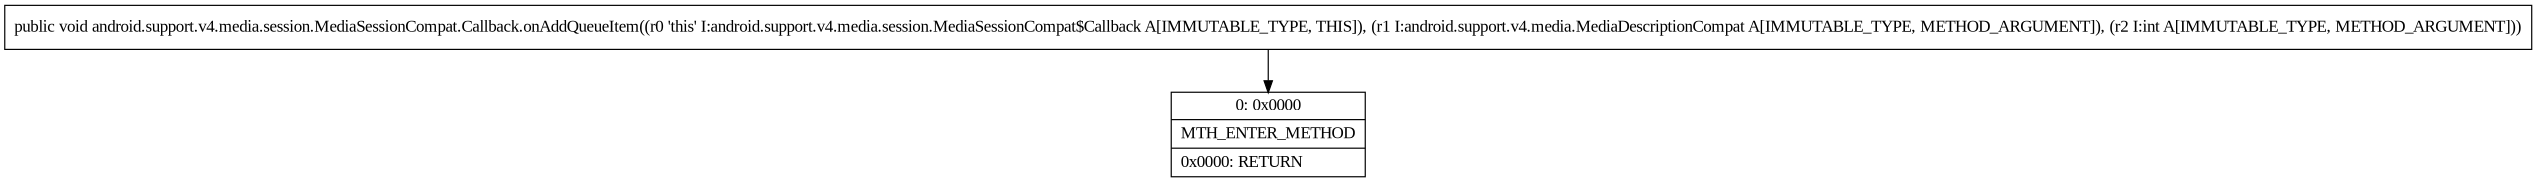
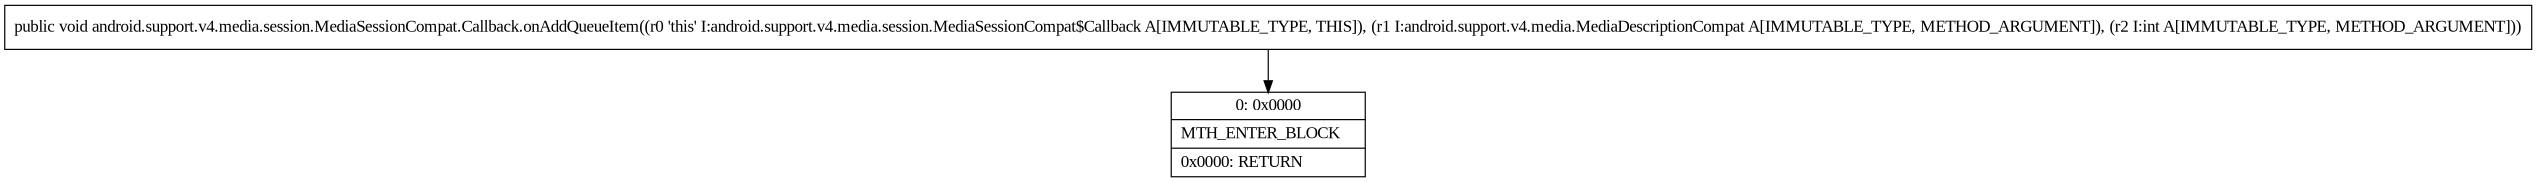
node "0: 0x0000": text "MTH_ENTER_METHOD" -> "MTH_ENTER_BLOCK"
